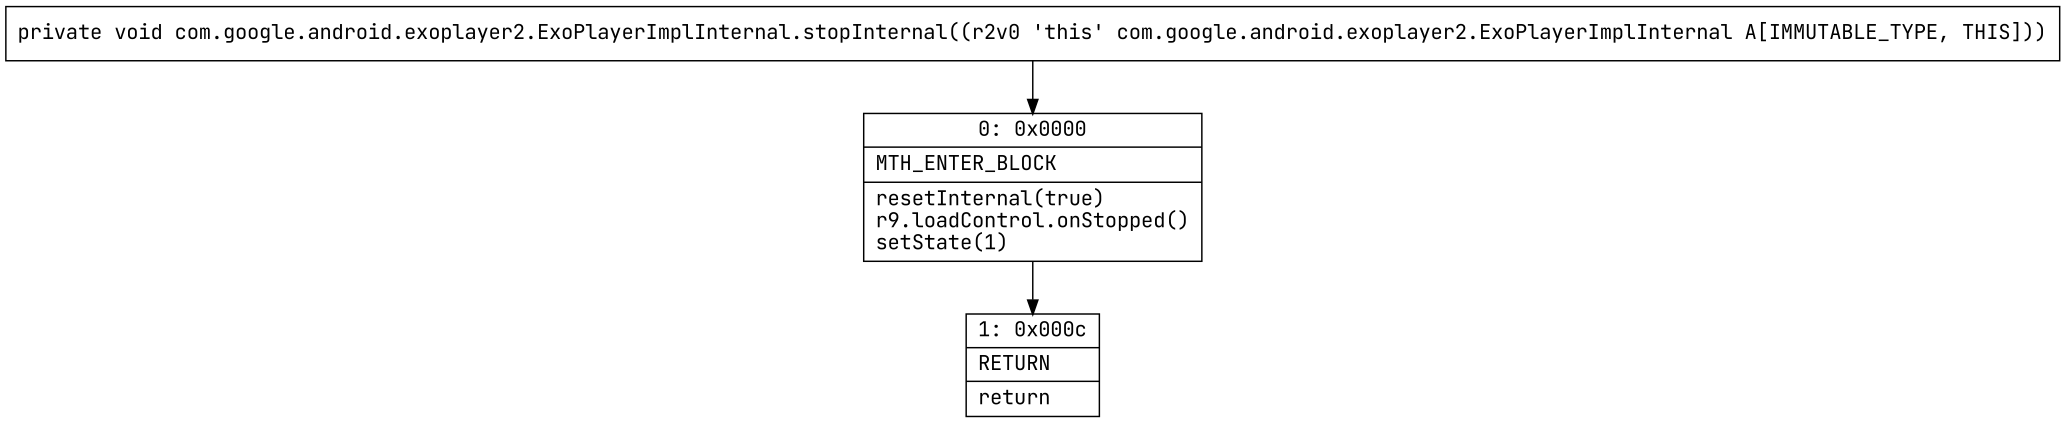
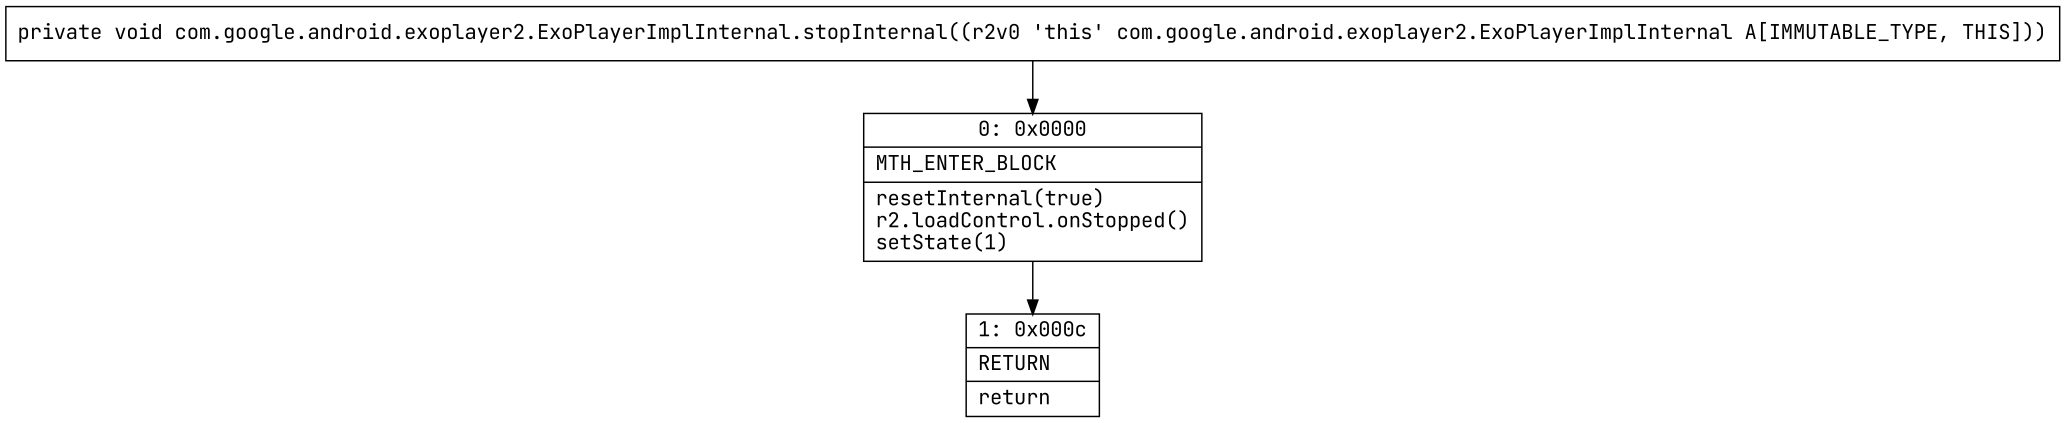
node "0: 0x0000": text "r9.loadControl.onStopped()" -> "r2.loadControl.onStopped()"
